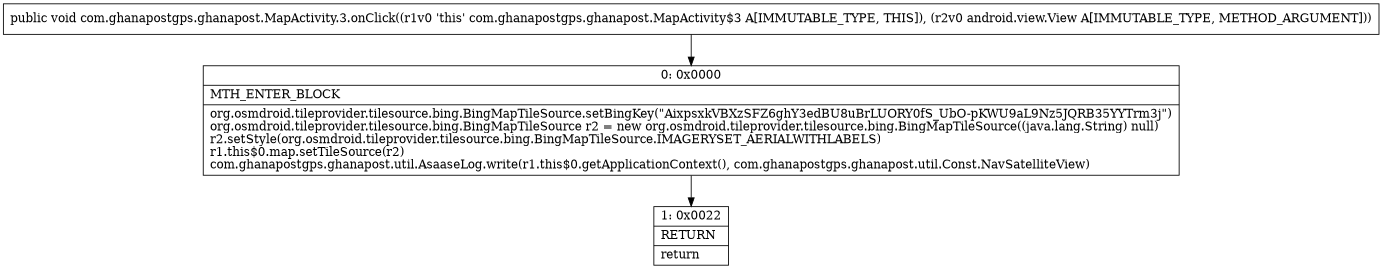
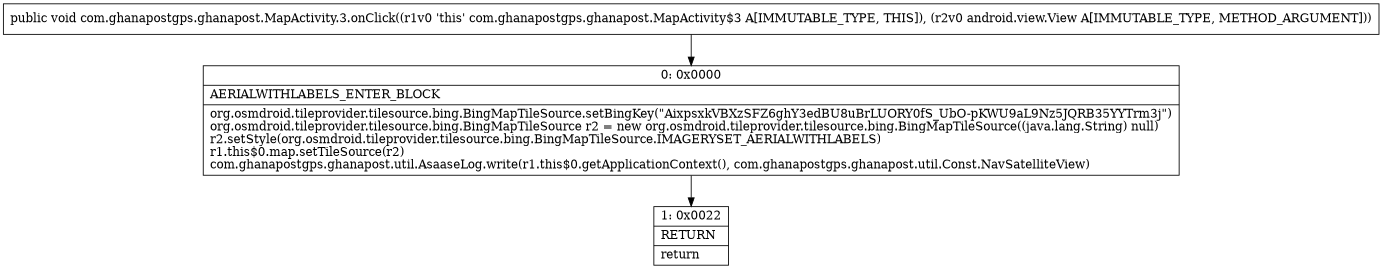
node "0: 0x0000": text "MTH_ENTER_BLOCK" -> "AERIALWITHLABELS_ENTER_BLOCK"
